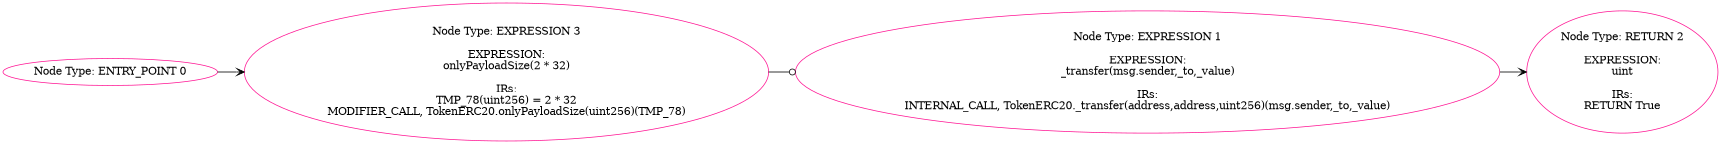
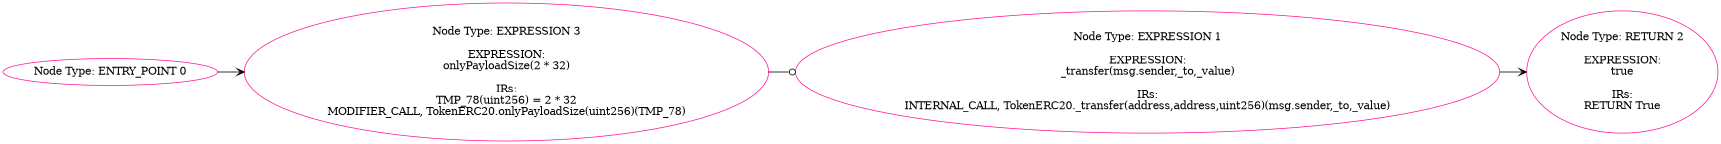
node "Node Type: RETURN 2 EXPRESSION: uint IRs: RETURN True": label "Node Type: RETURN 2 EXPRESSION: uint IRs: RETURN True" -> "Node Type: RETURN 2 EXPRESSION: true IRs: RETURN True"
